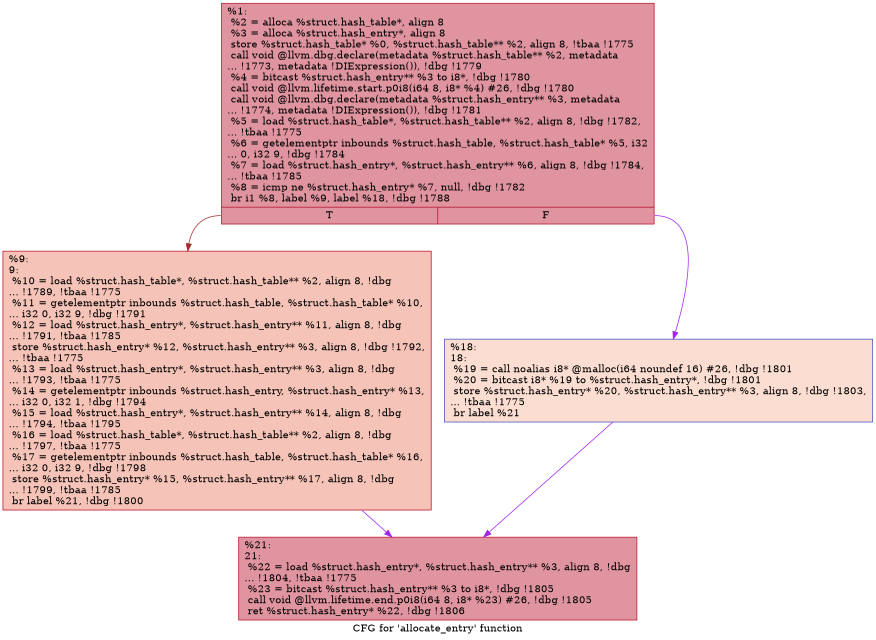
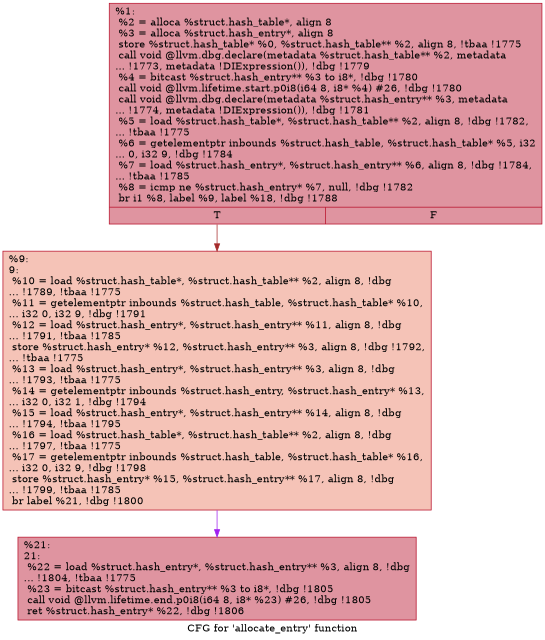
node "%18:": removed
